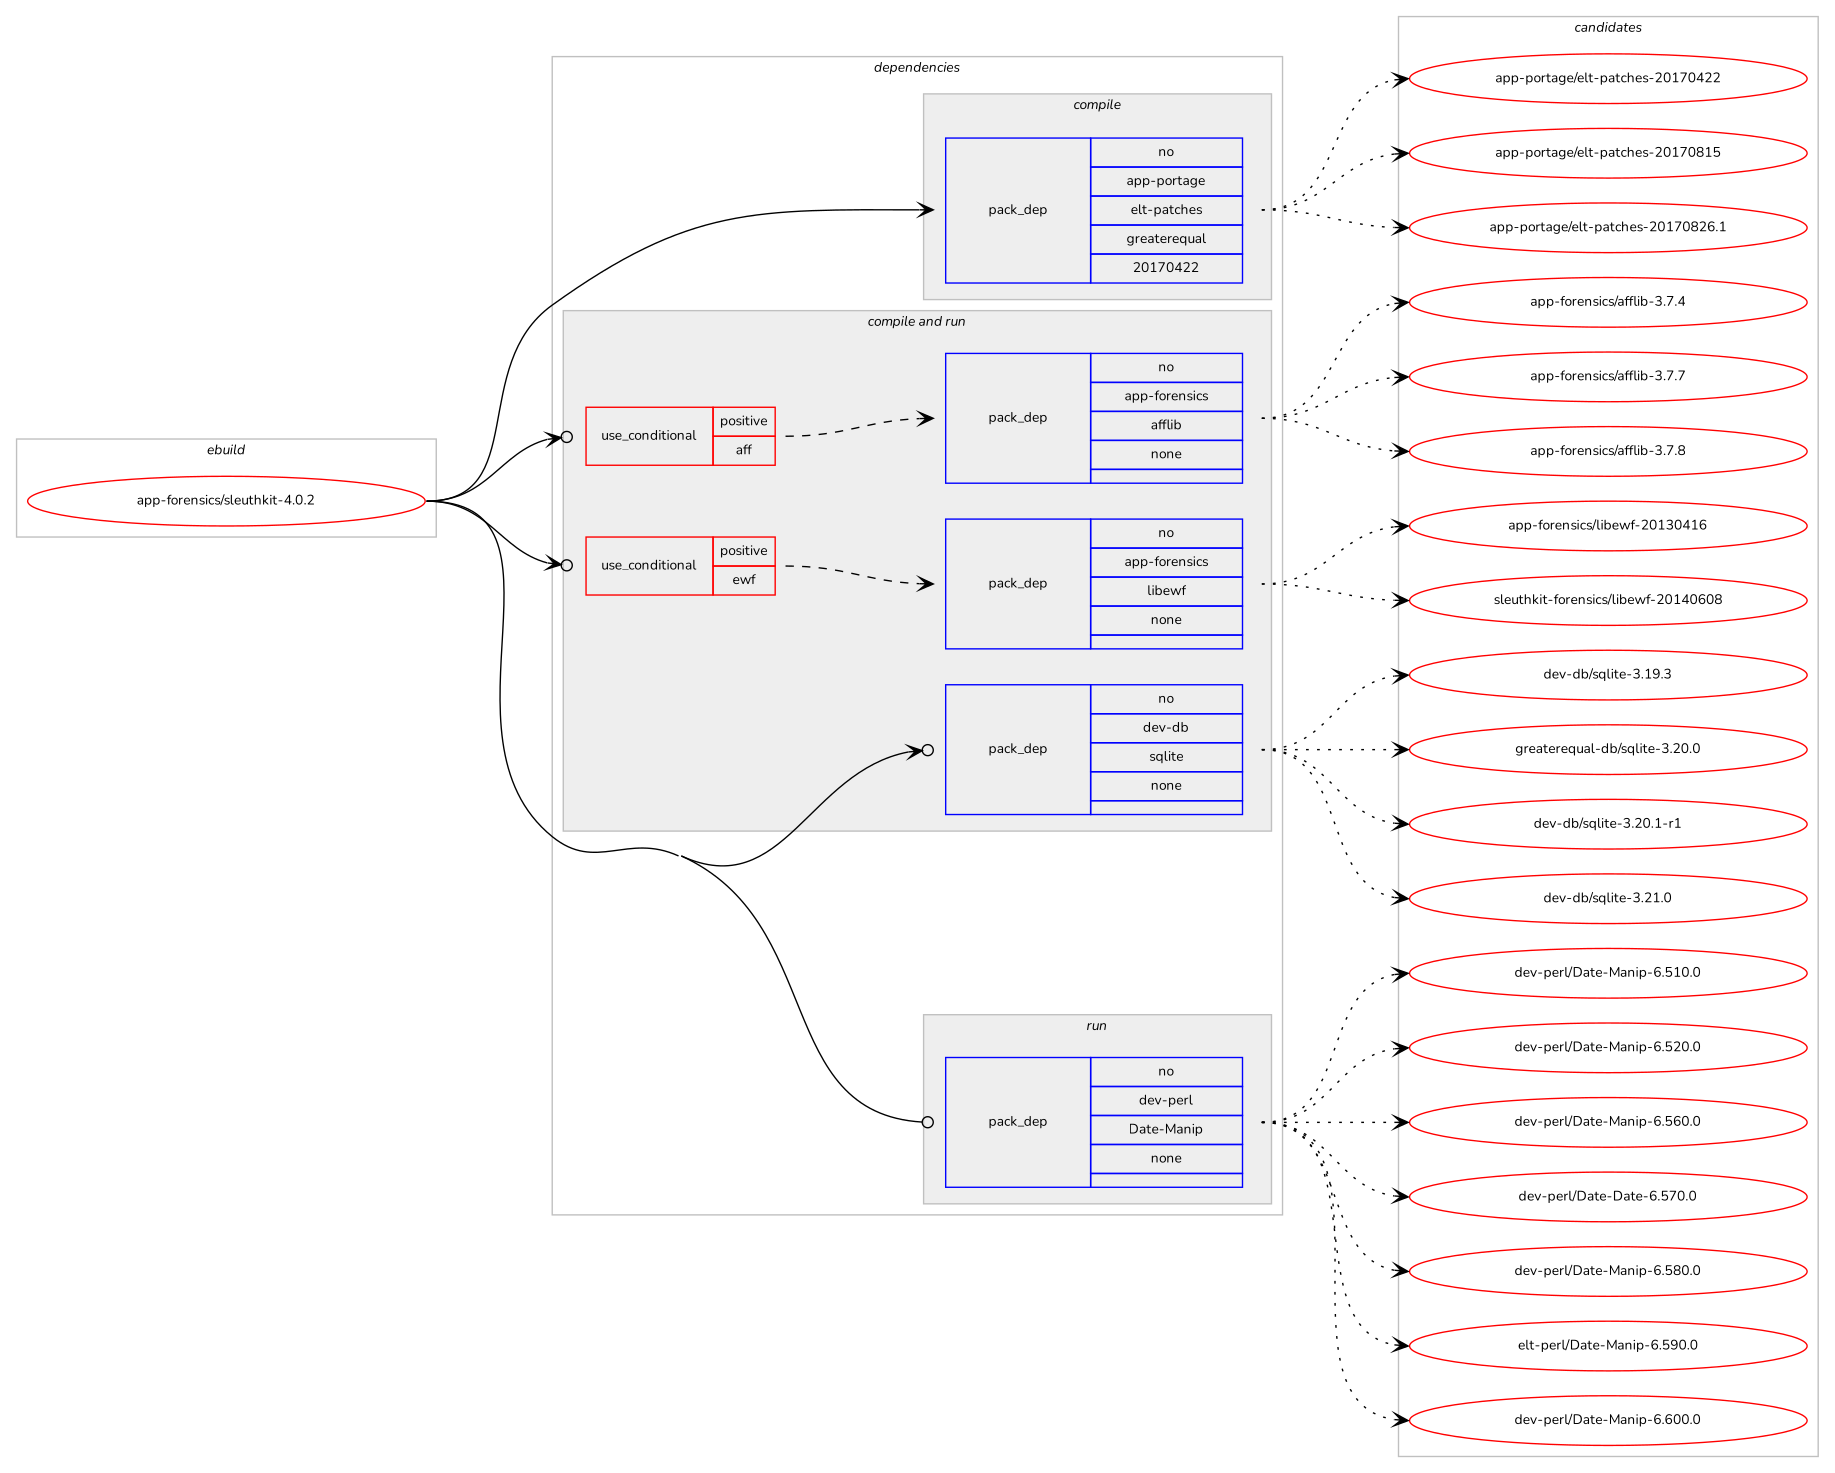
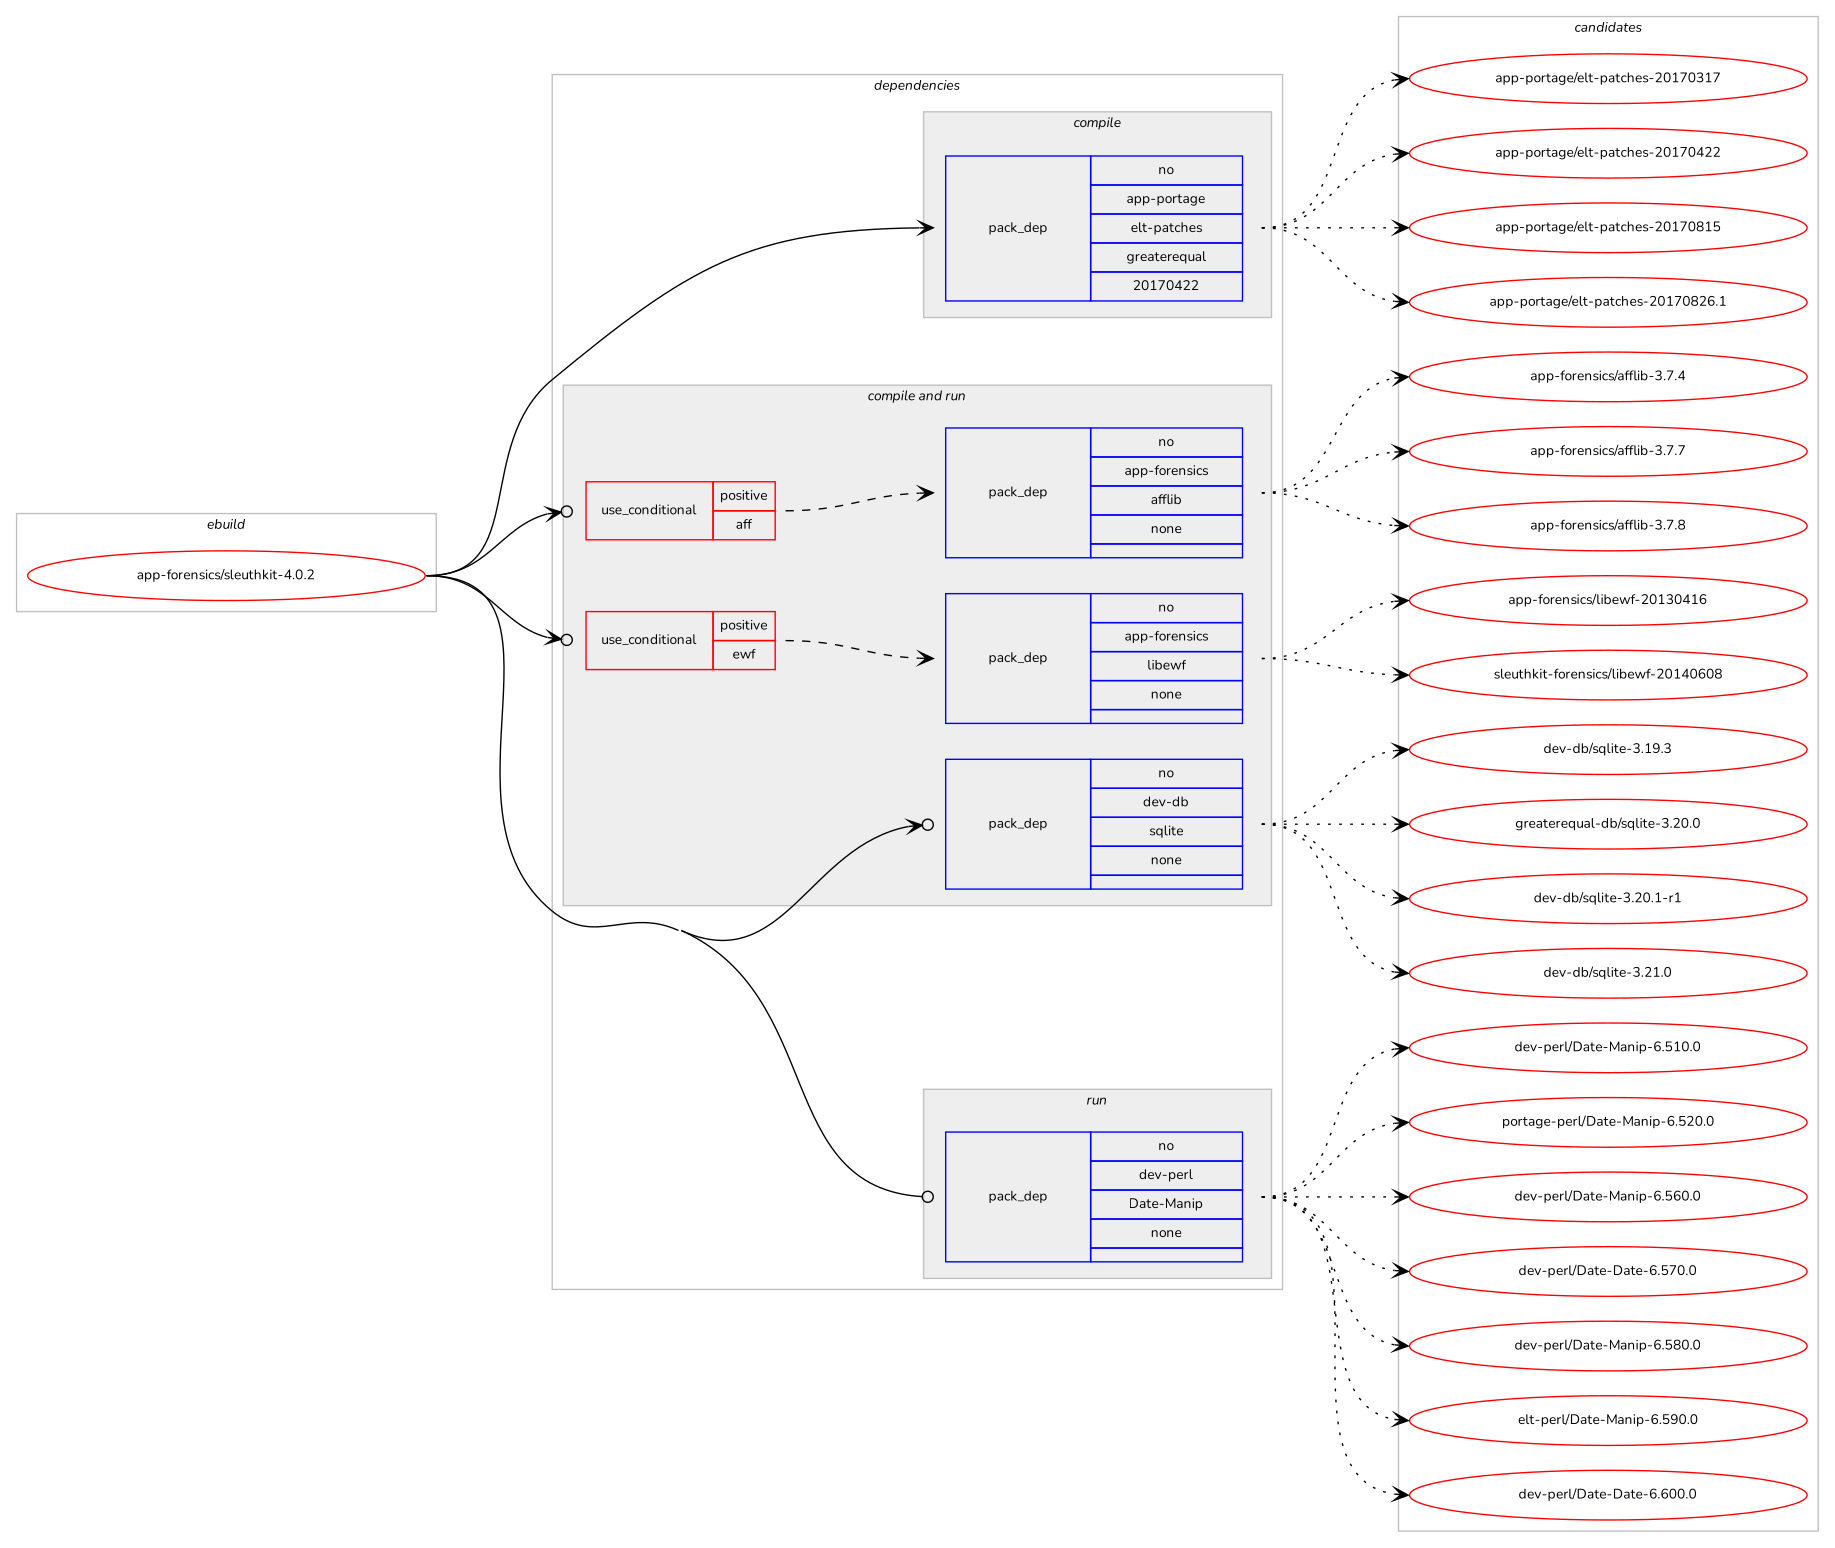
node "app-portage/elt-patches-20170317": added
node "dev-perl/Date-Manip-6.520.0": label "dev-perl/Date-Manip-6.520.0" -> "portage-perl/Date-Manip-6.520.0"
node "dev-perl/Date-Manip-6.600.0": label "dev-perl/Date-Manip-6.600.0" -> "dev-perl/Date-Date-6.600.0"
